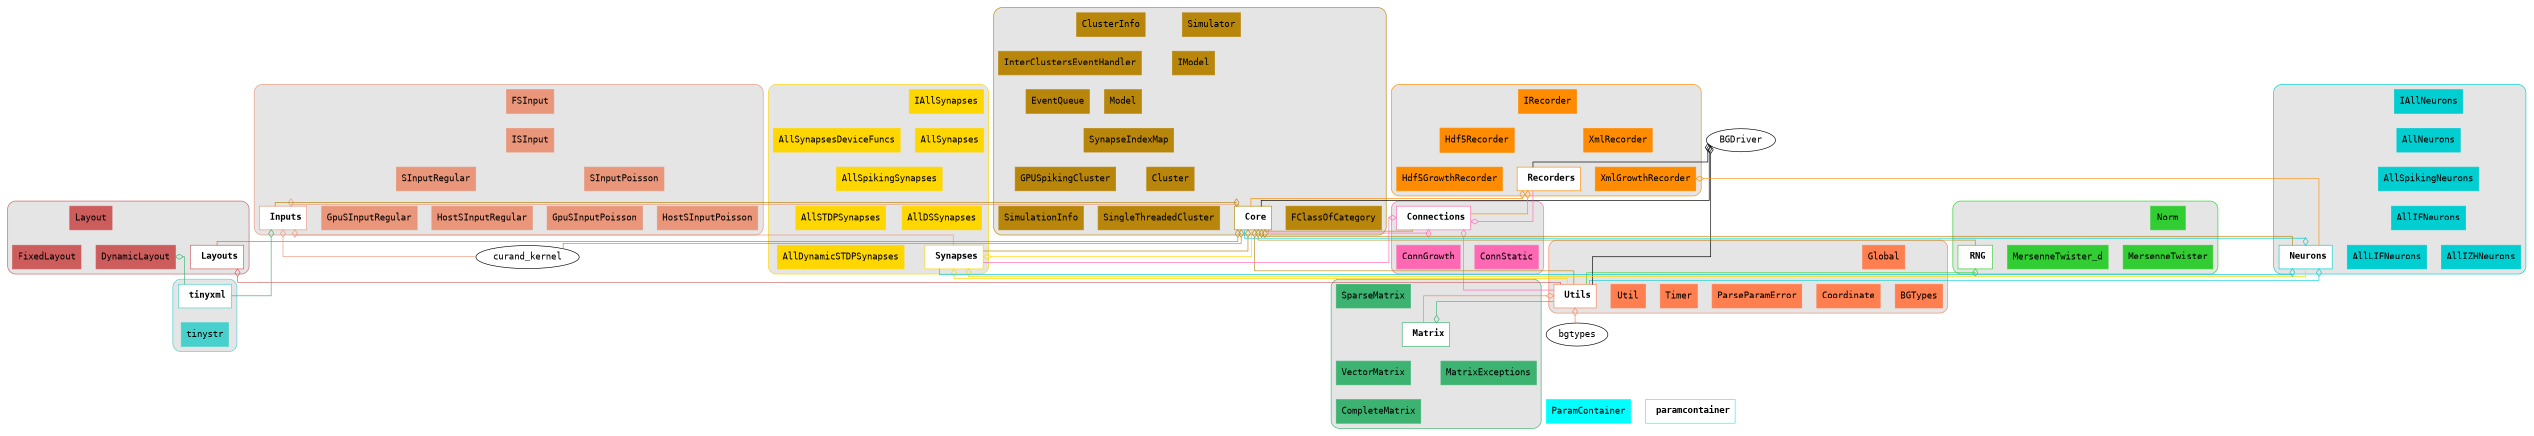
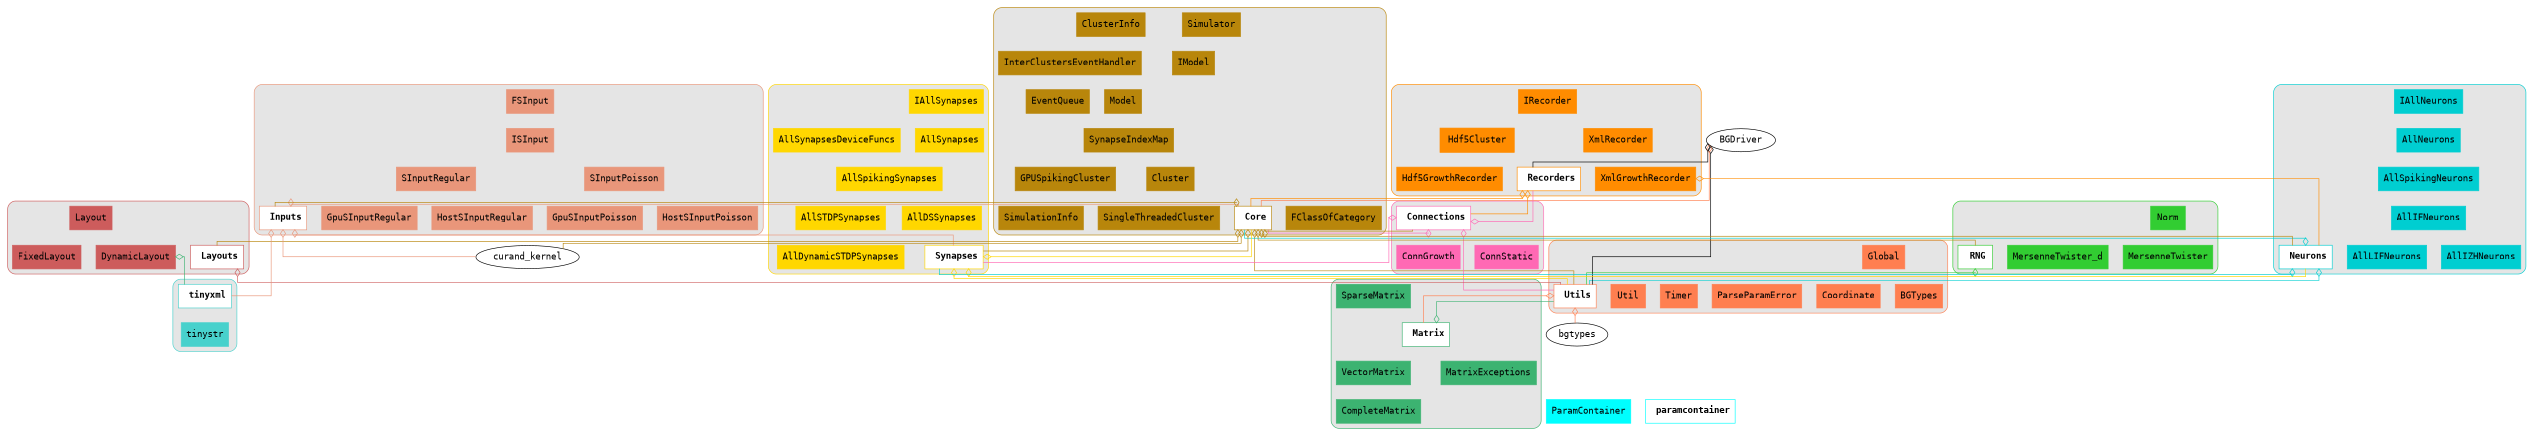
node "Hdf5Recorder": label "Hdf5Recorder" -> "Hdf5Cluster"
edge "Core" -> "BGDriver": color black -> coral
edge "tinyxml" -> "Inputs": color mediumseagreen -> darksalmon
